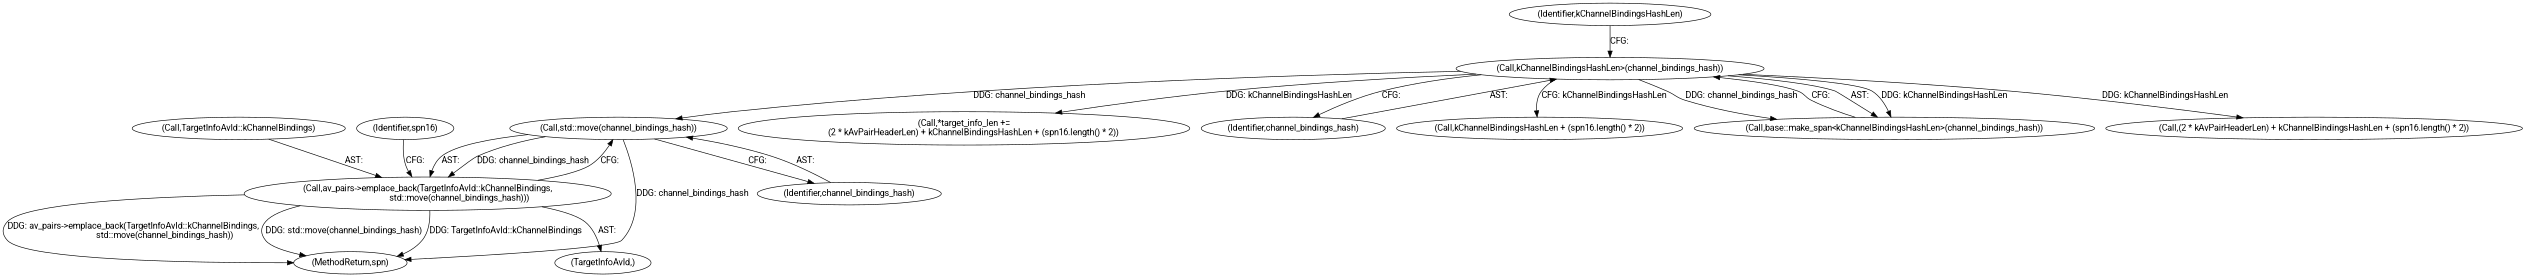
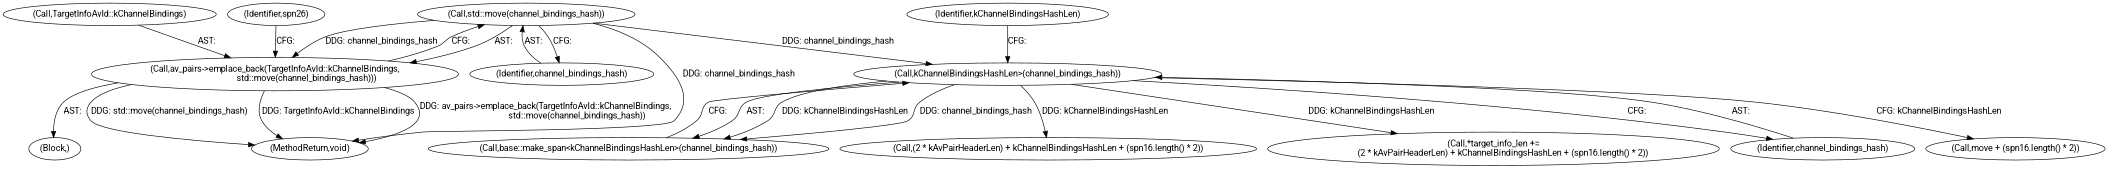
edge "(Call,kChannelBindingsHashLen>(channel_bindings_hash))" -> "(Call,std::move(channel_bindings_hash))": reversed
node "(Identifier,spn16)": label "(Identifier,spn16)" -> "(Identifier,spn26)"
node "(Call,kChannelBindingsHashLen + (spn16.length() * 2))": label "(Call,kChannelBindingsHashLen + (spn16.length() * 2))" -> "(Call,move + (spn16.length() * 2))"
node "(MethodReturn,spn)": label "(MethodReturn,spn)" -> "(MethodReturn,void)"
node "(TargetInfoAvId,)": label "(TargetInfoAvId,)" -> "(Block,)"
